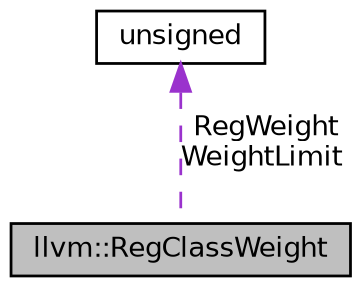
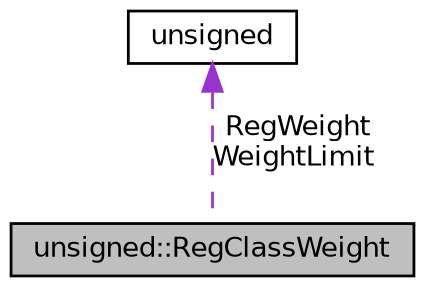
node "llvm::RegClassWeight": label "llvm::RegClassWeight" -> "unsigned::RegClassWeight"
